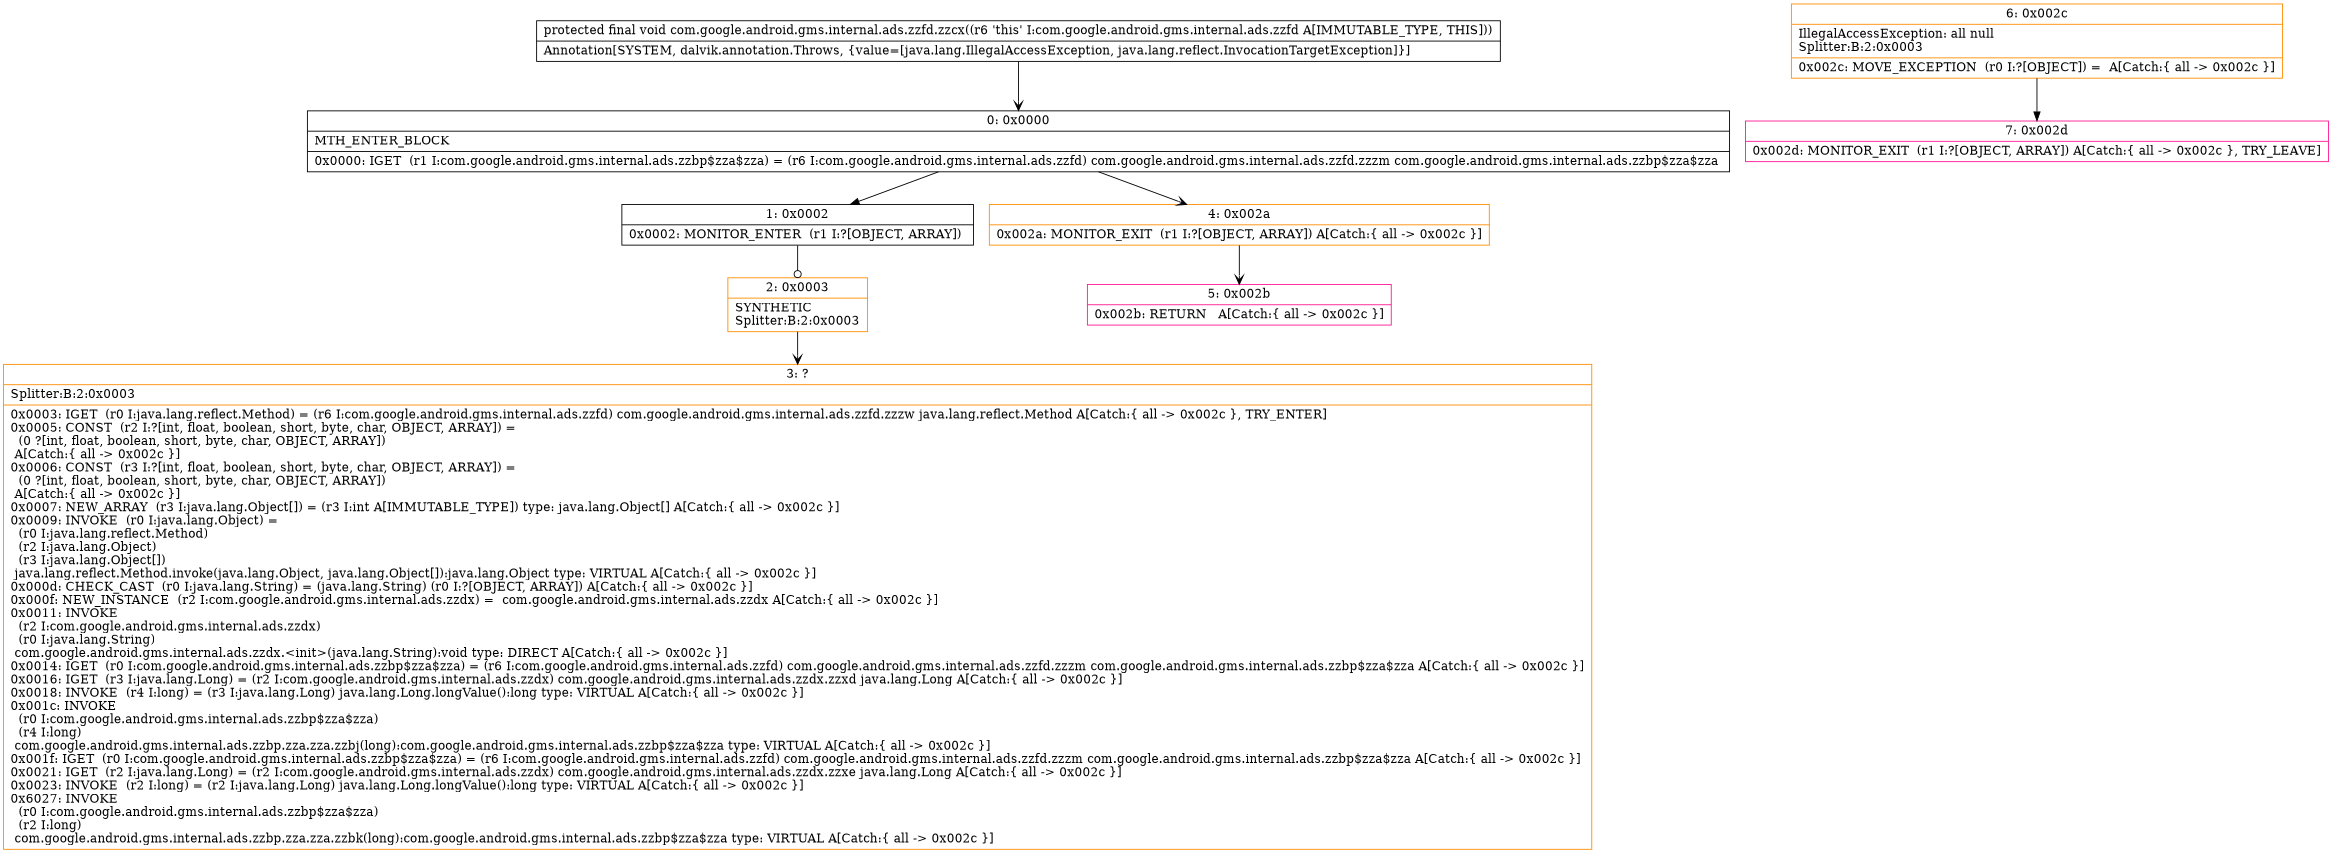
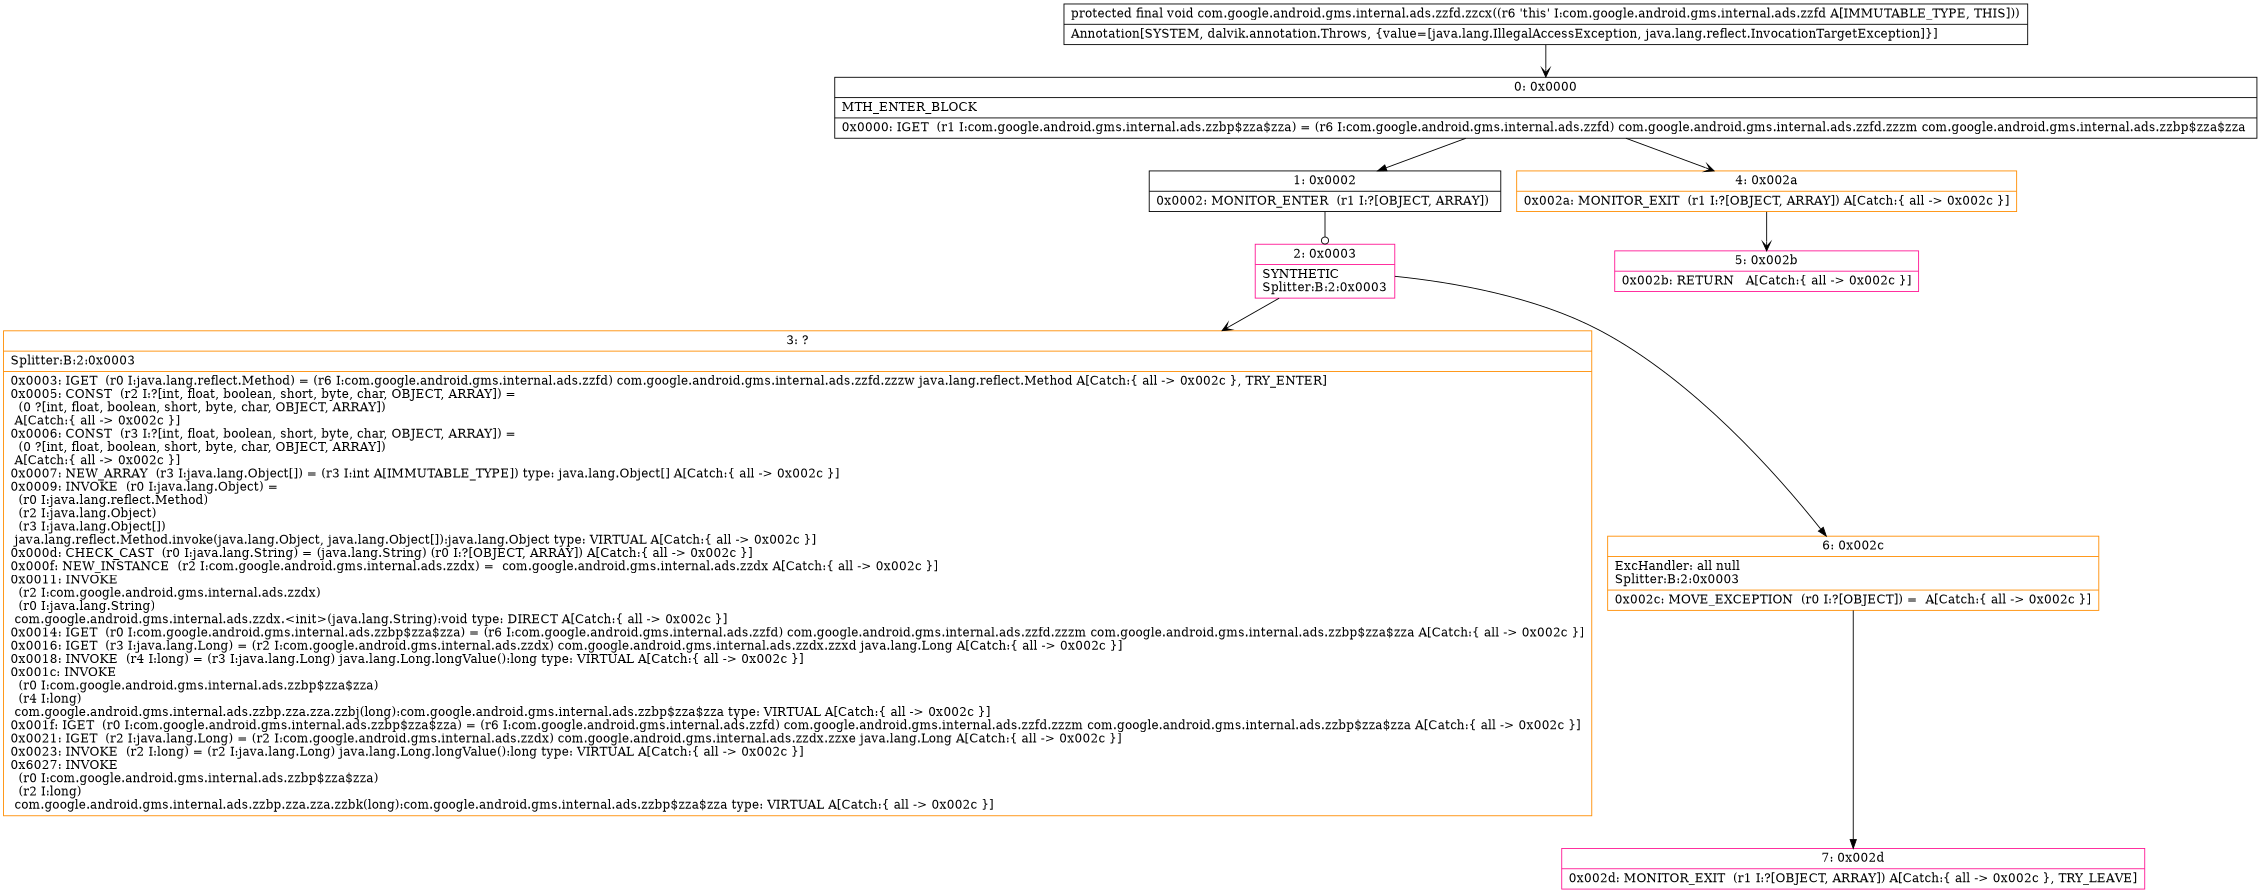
node "6: 0x002c": text "IllegalAccessException: all null" -> "ExcHandler: all null"
node "2: 0x0003": color darkorange -> deeppink
edge "2: 0x0003" -> "6: 0x002c": added
